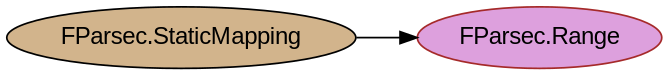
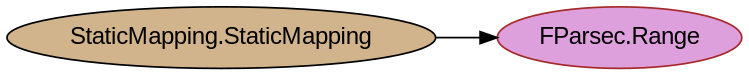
node "FParsec.StaticMapping": label "FParsec.StaticMapping" -> "StaticMapping.StaticMapping"
